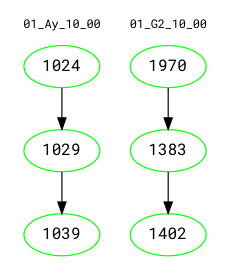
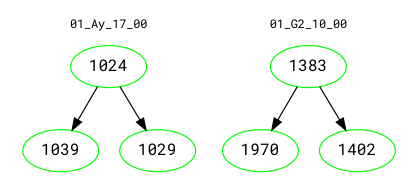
cluster "01_Ay_10_00": label "01_Ay_10_00" -> "01_Ay_17_00"
edge "1970" -> "1383": reversed
edge "1029" -> "1039": now "1024" -> "1039"
